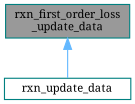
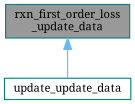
node "rxn_update_data": label "rxn_update_data" -> "update_update_data"
